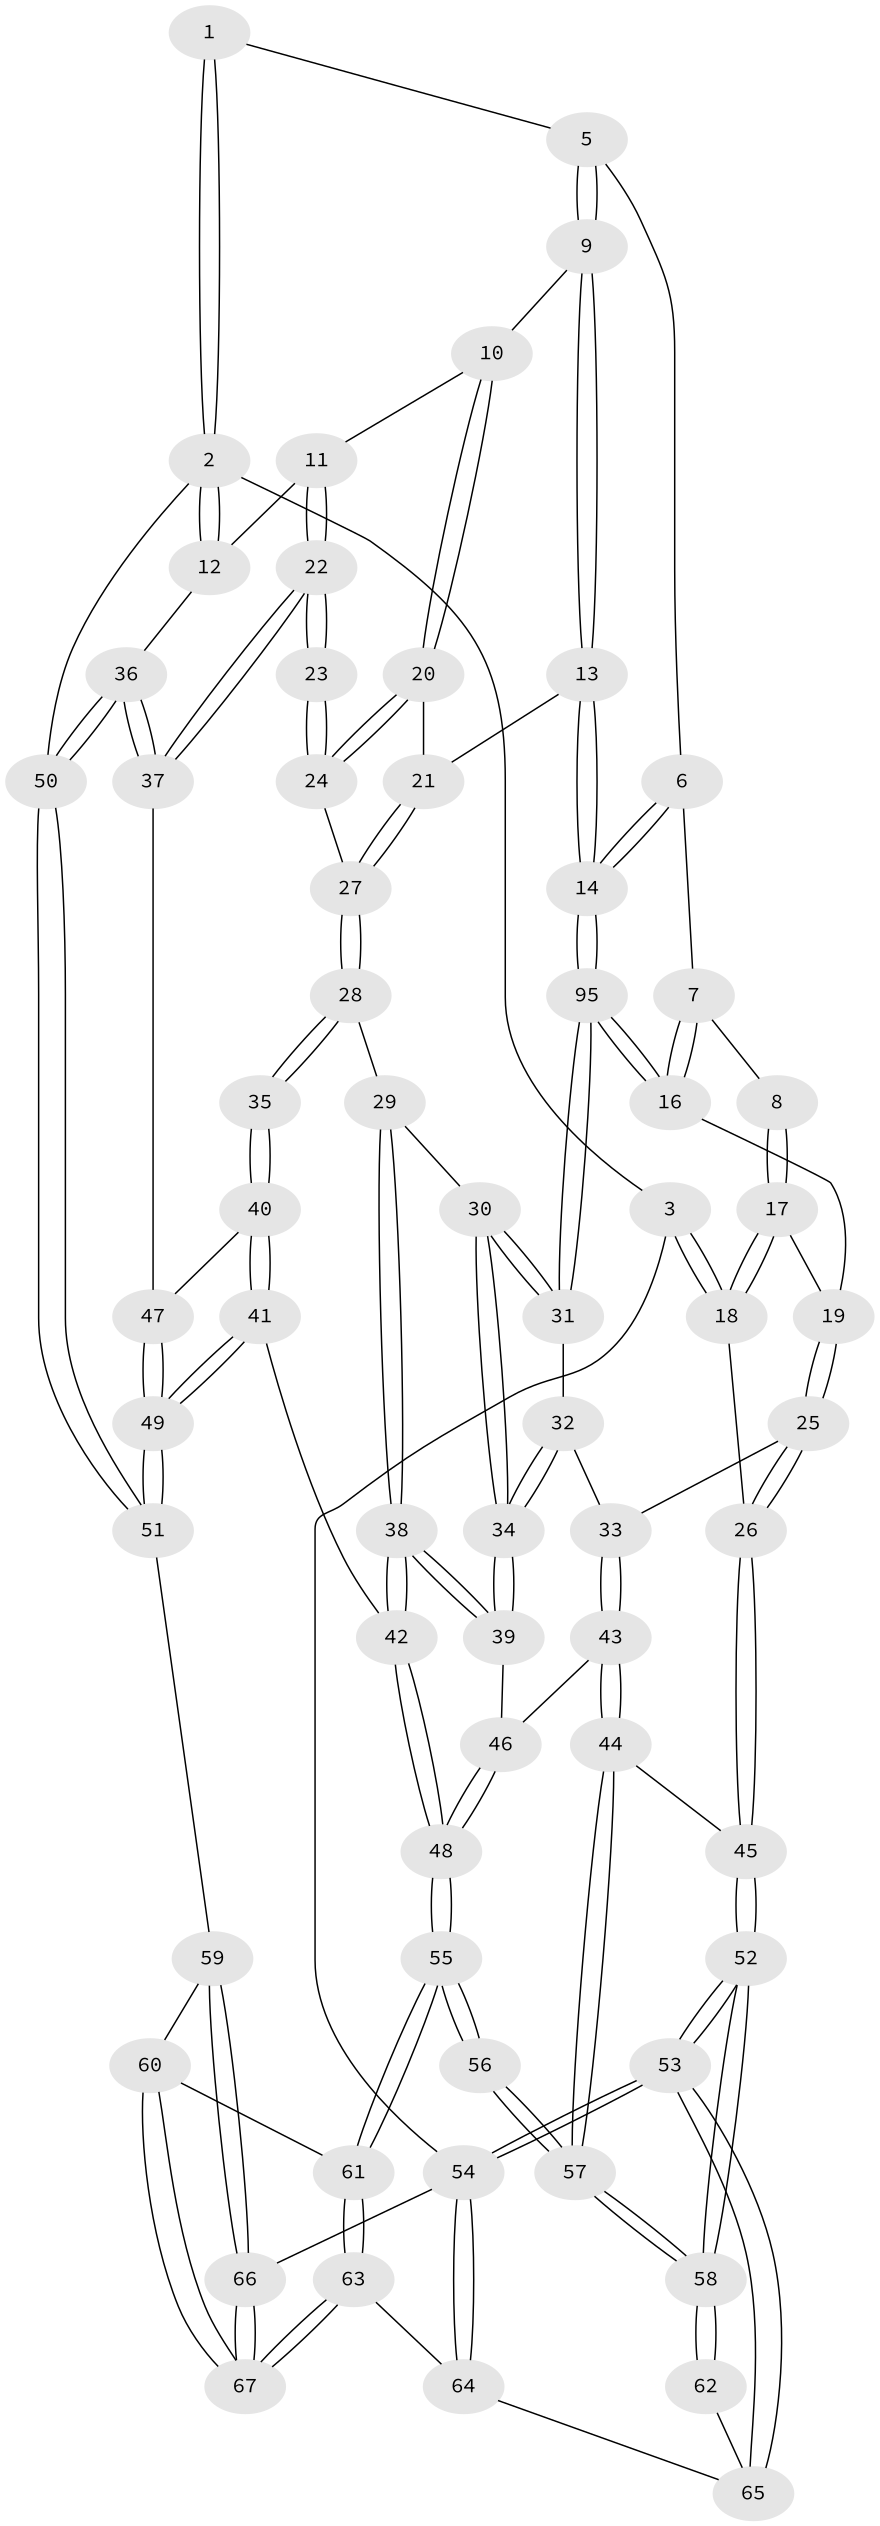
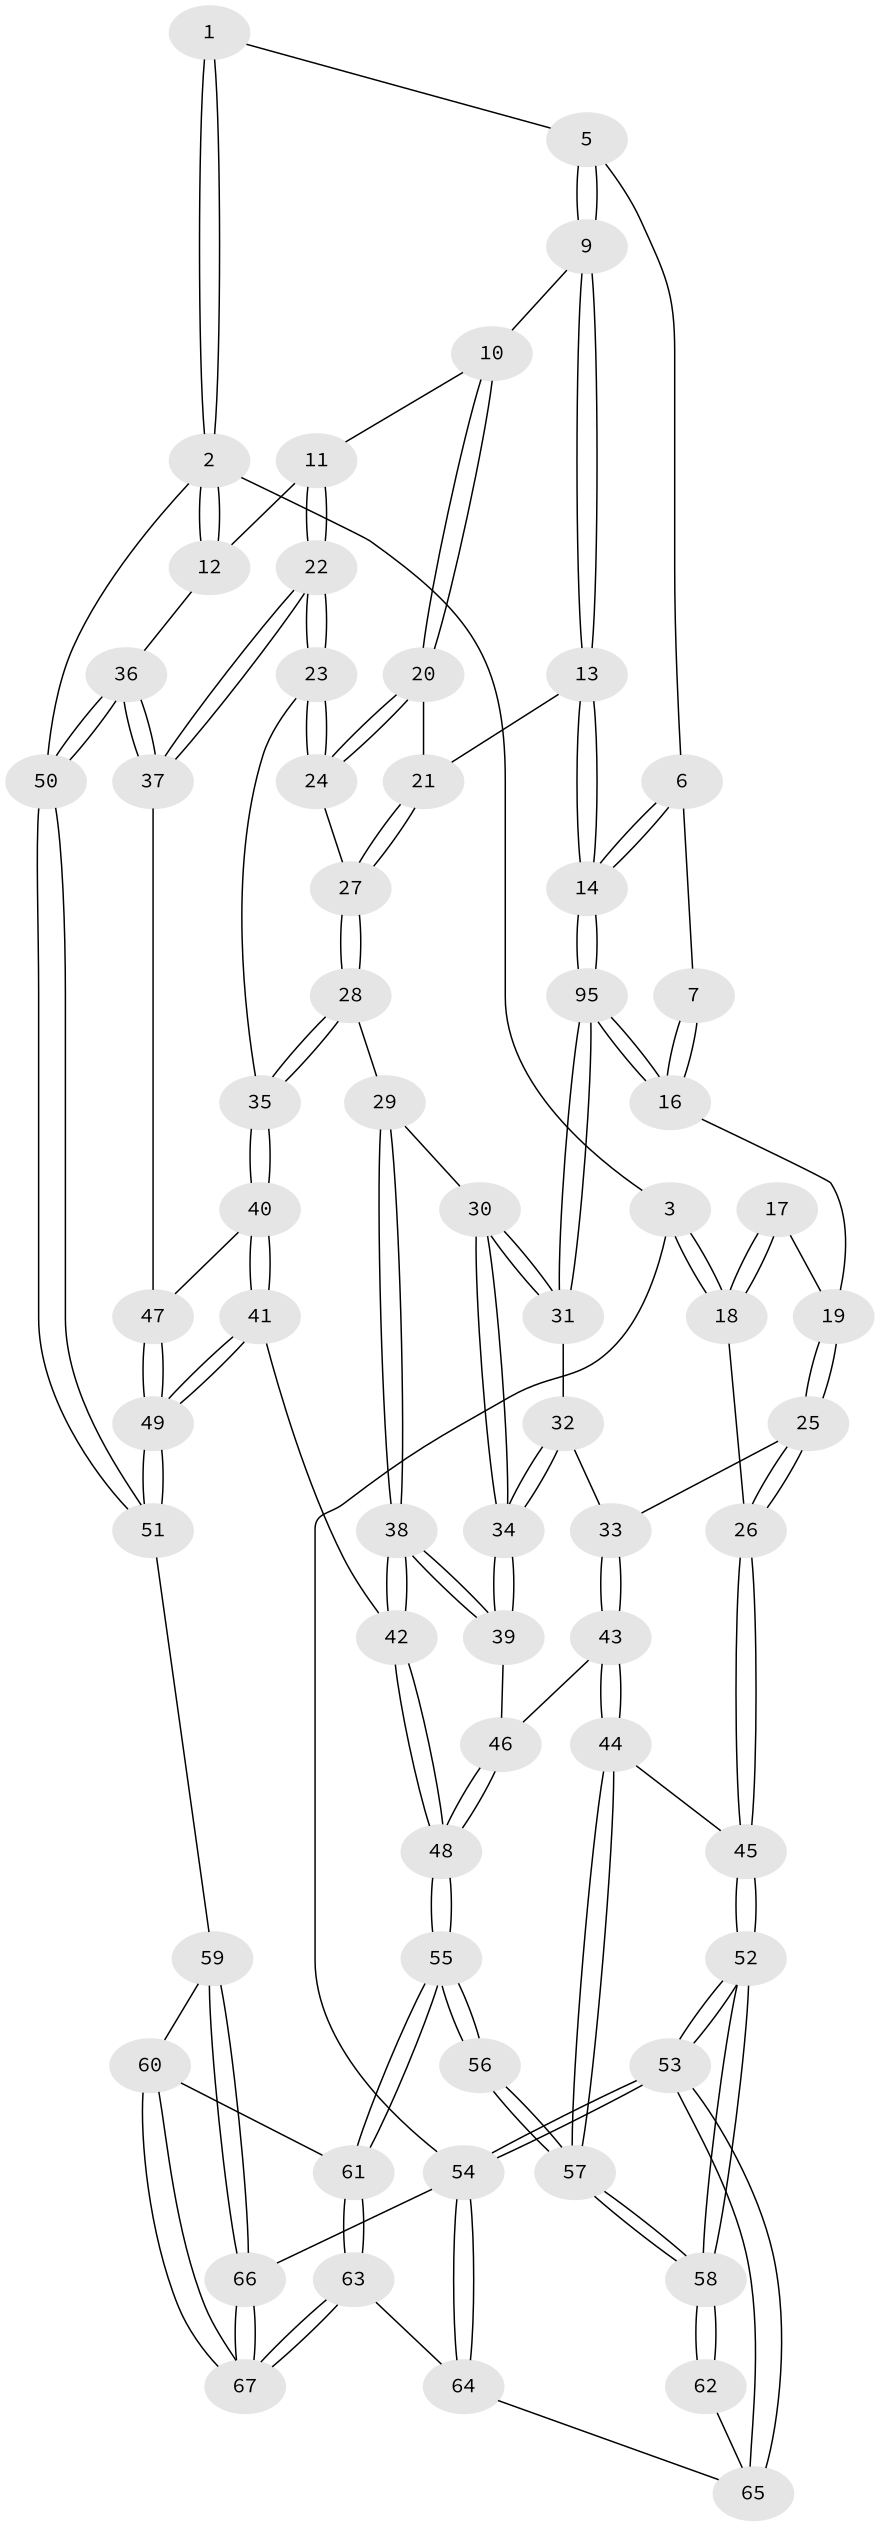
edge "23" -- "35": added
node "8": removed
